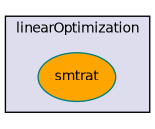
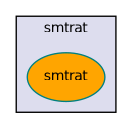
cluster "linearOptimization": label "linearOptimization" -> "smtrat"
